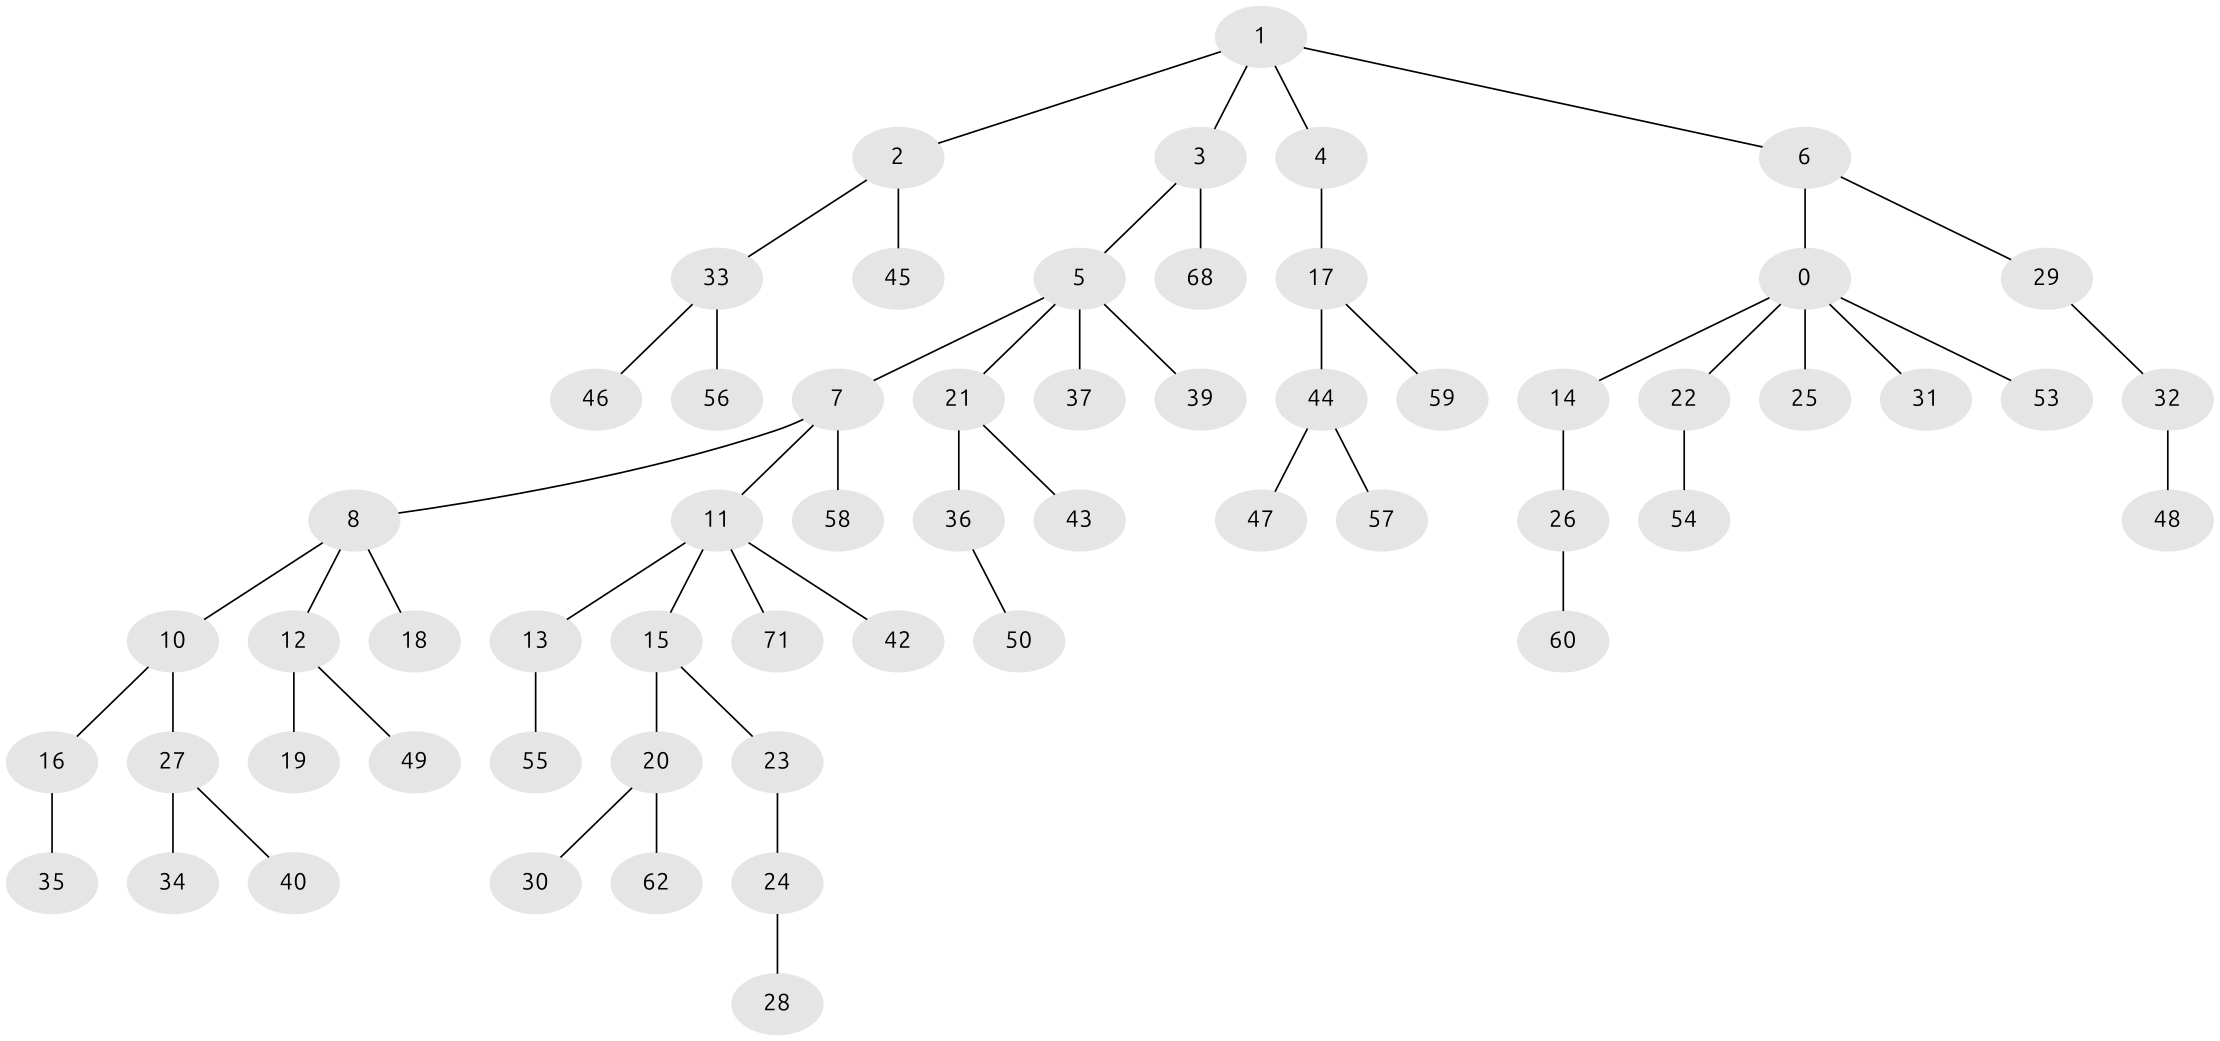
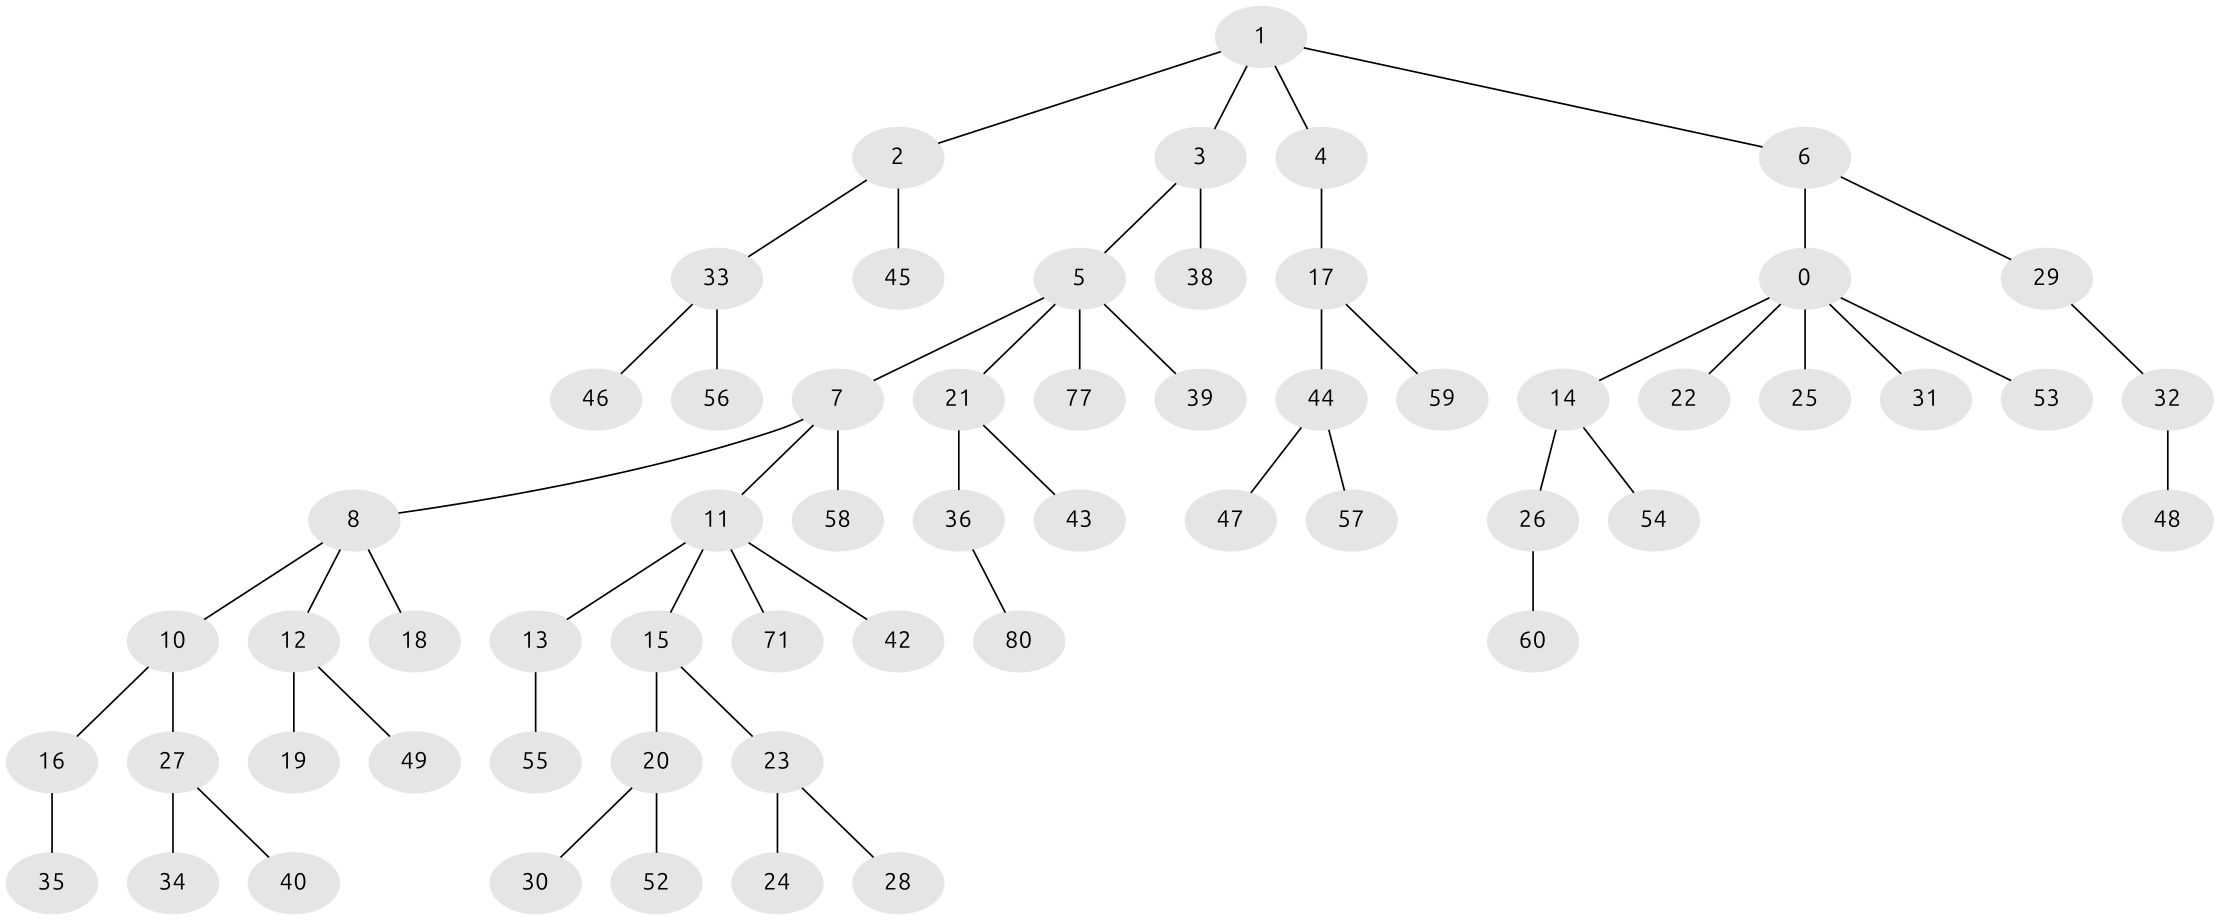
node "68": label "68" -> "38"
node "37": label "37" -> "77"
edge "22" -- "54": now "14" -- "54"
node "50": label "50" -> "80"
node "62": label "62" -> "52"
edge "24" -- "28": now "23" -- "28"
